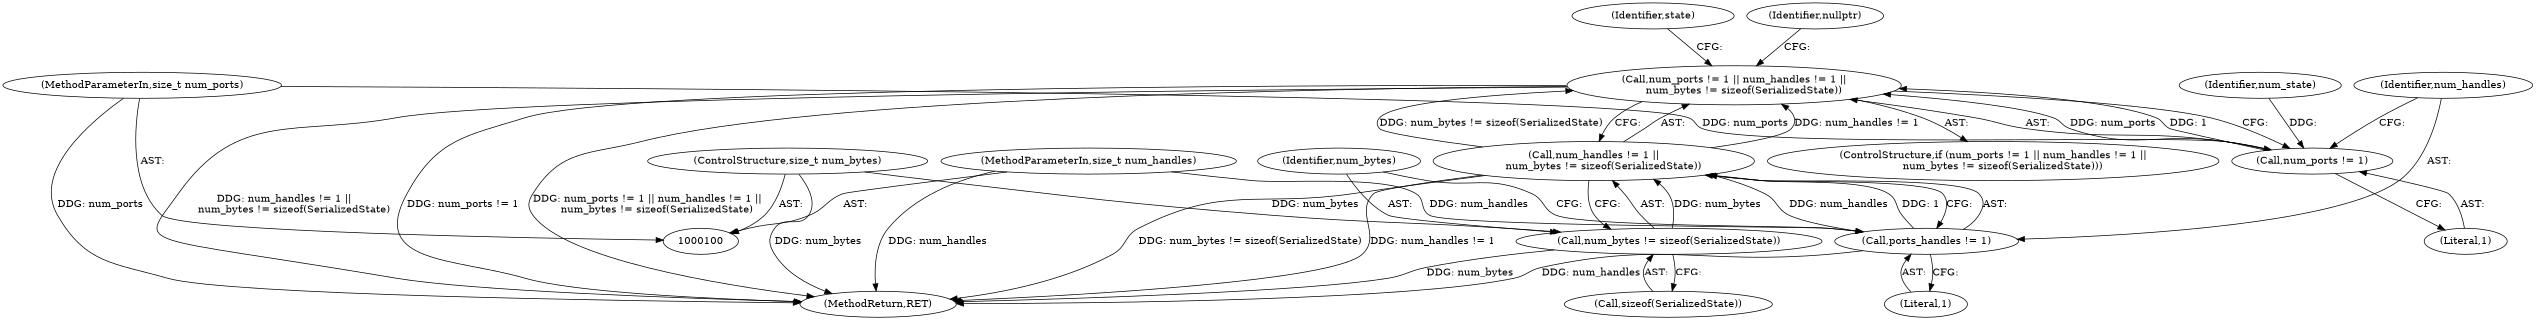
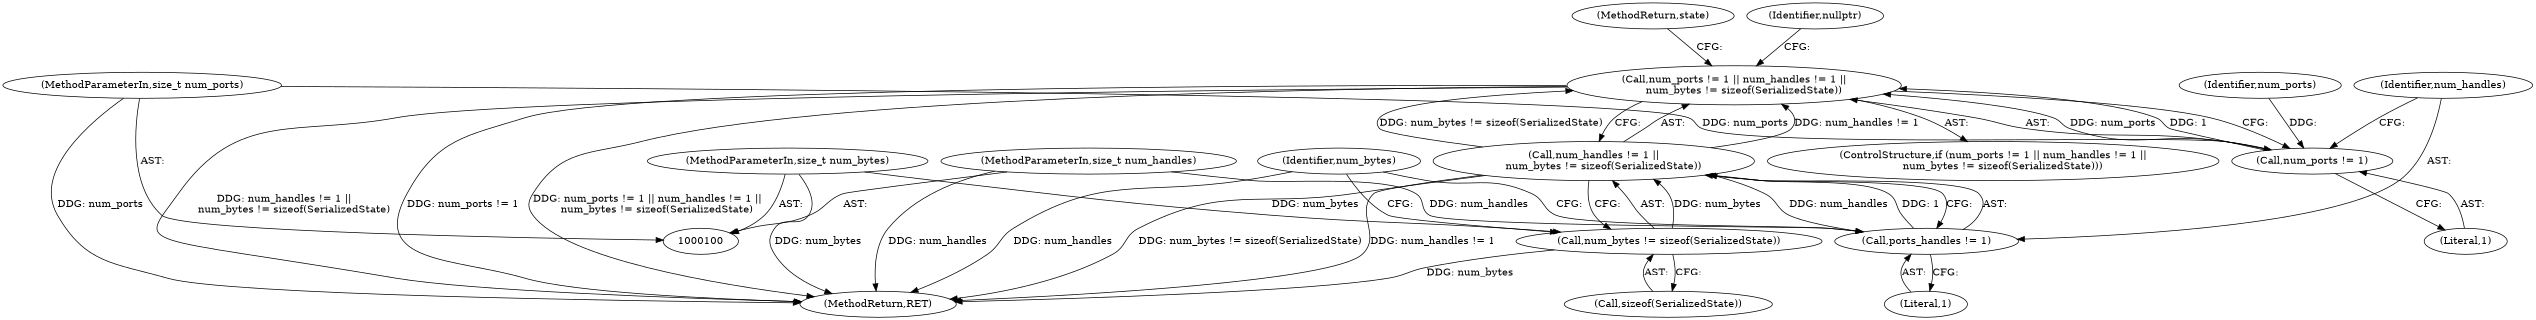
node "(Identifier,state)": label "(Identifier,state)" -> "(MethodReturn,state)"
node "(Identifier,num_state)": label "(Identifier,num_state)" -> "(Identifier,num_ports)"
node "(ControlStructure,size_t num_bytes)": label "(ControlStructure,size_t num_bytes)" -> "(MethodParameterIn,size_t num_bytes)"
edge "(Identifier,num_bytes)" -> "(Call,num_bytes != sizeof(SerializedState))": label "AST: " -> "CFG: "
edge "(Call,ports_handles != 1)" -> "(MethodReturn,RET)": now "(Identifier,num_bytes)" -> "(MethodReturn,RET)"
